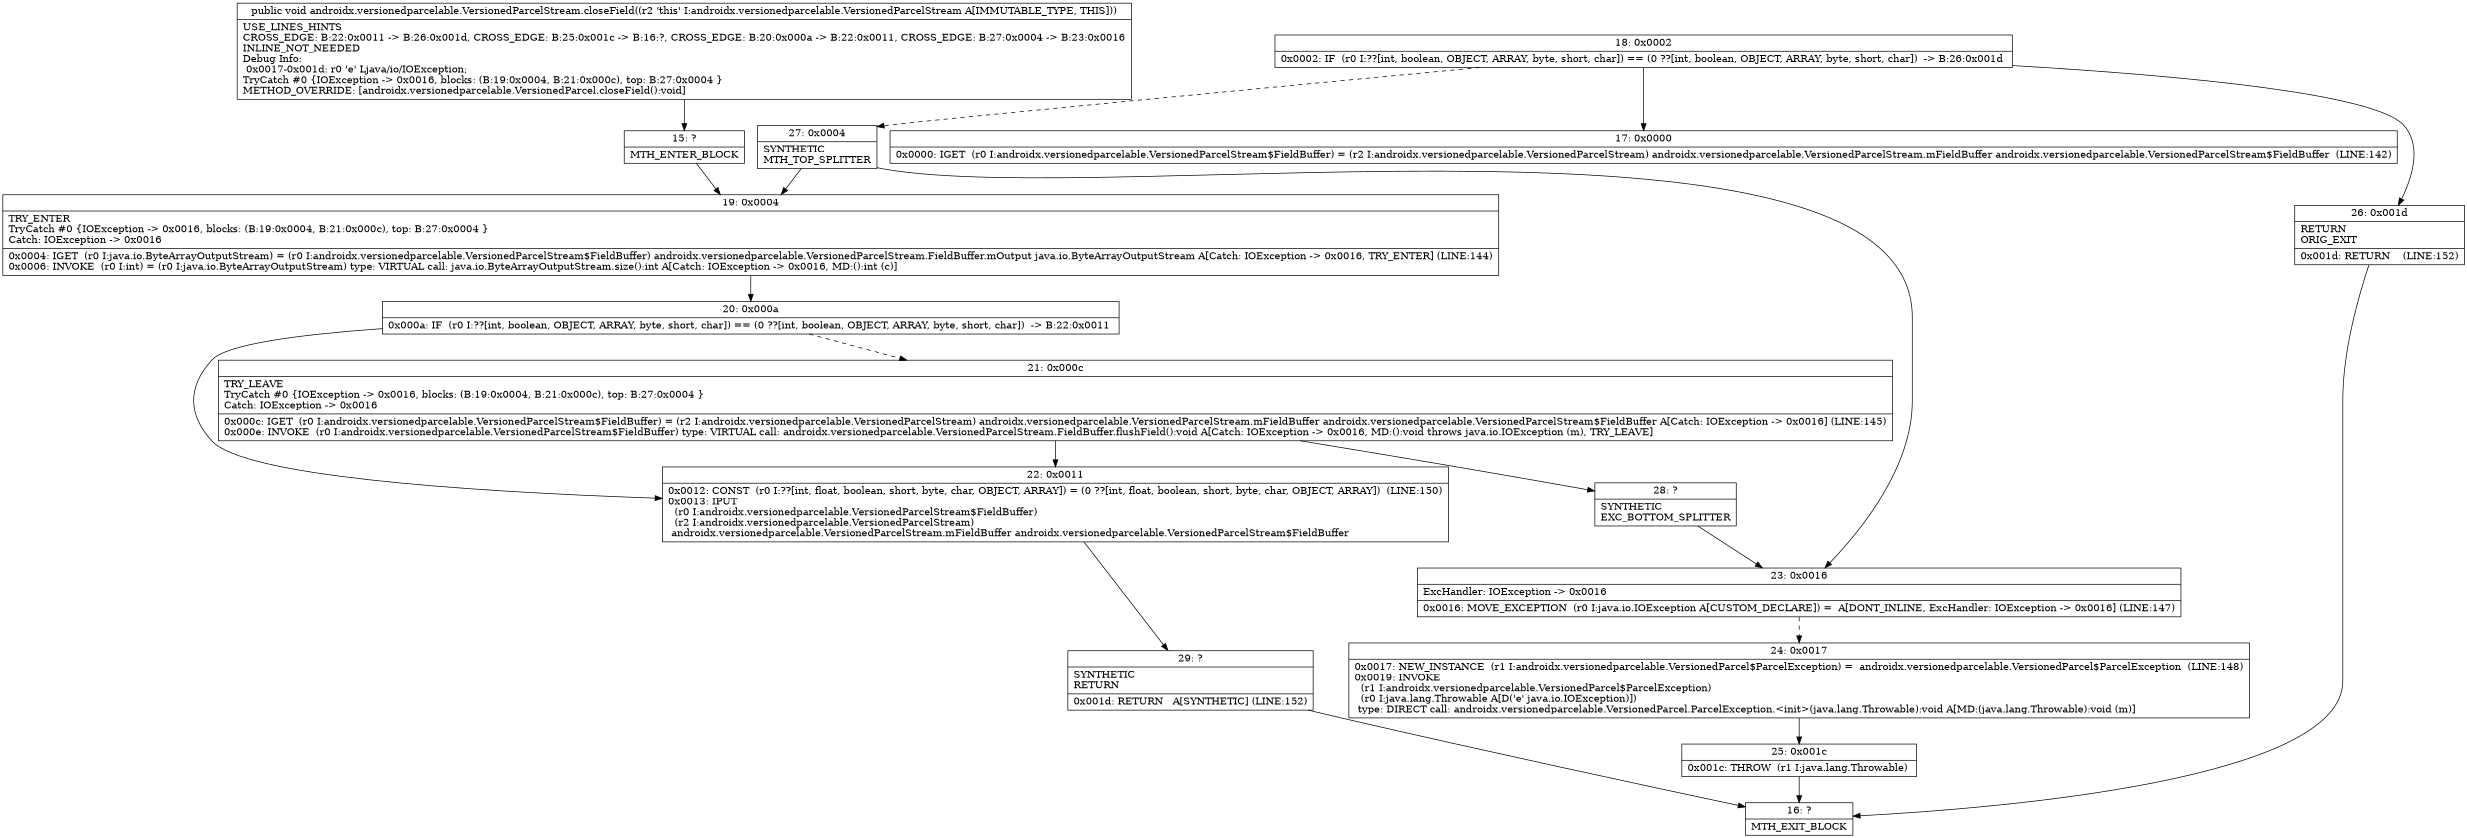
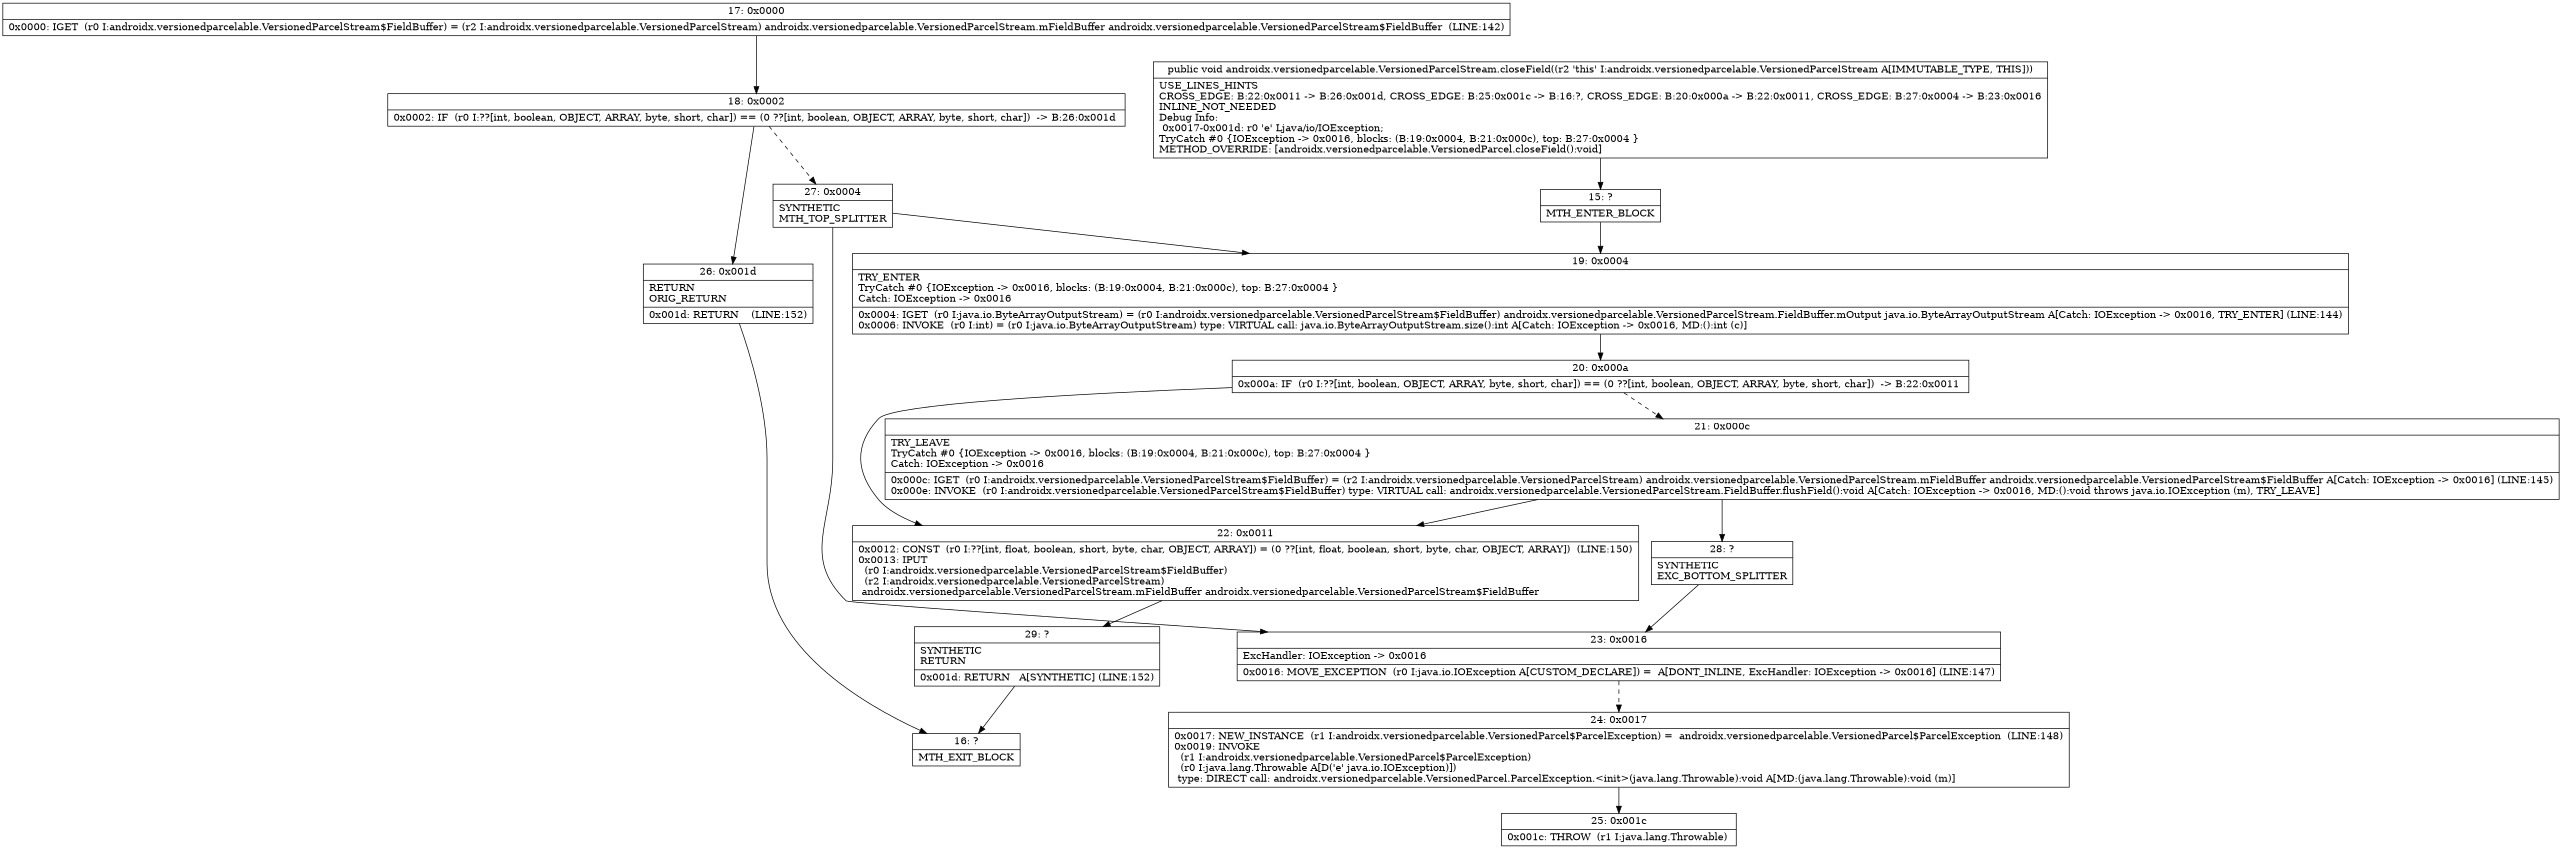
edge "18: 0x0002" -> "17: 0x0000": reversed
node "26: 0x001d": text "ORIG_EXIT" -> "ORIG_RETURN"
edge "25: 0x001c" -> "16: ?": removed
